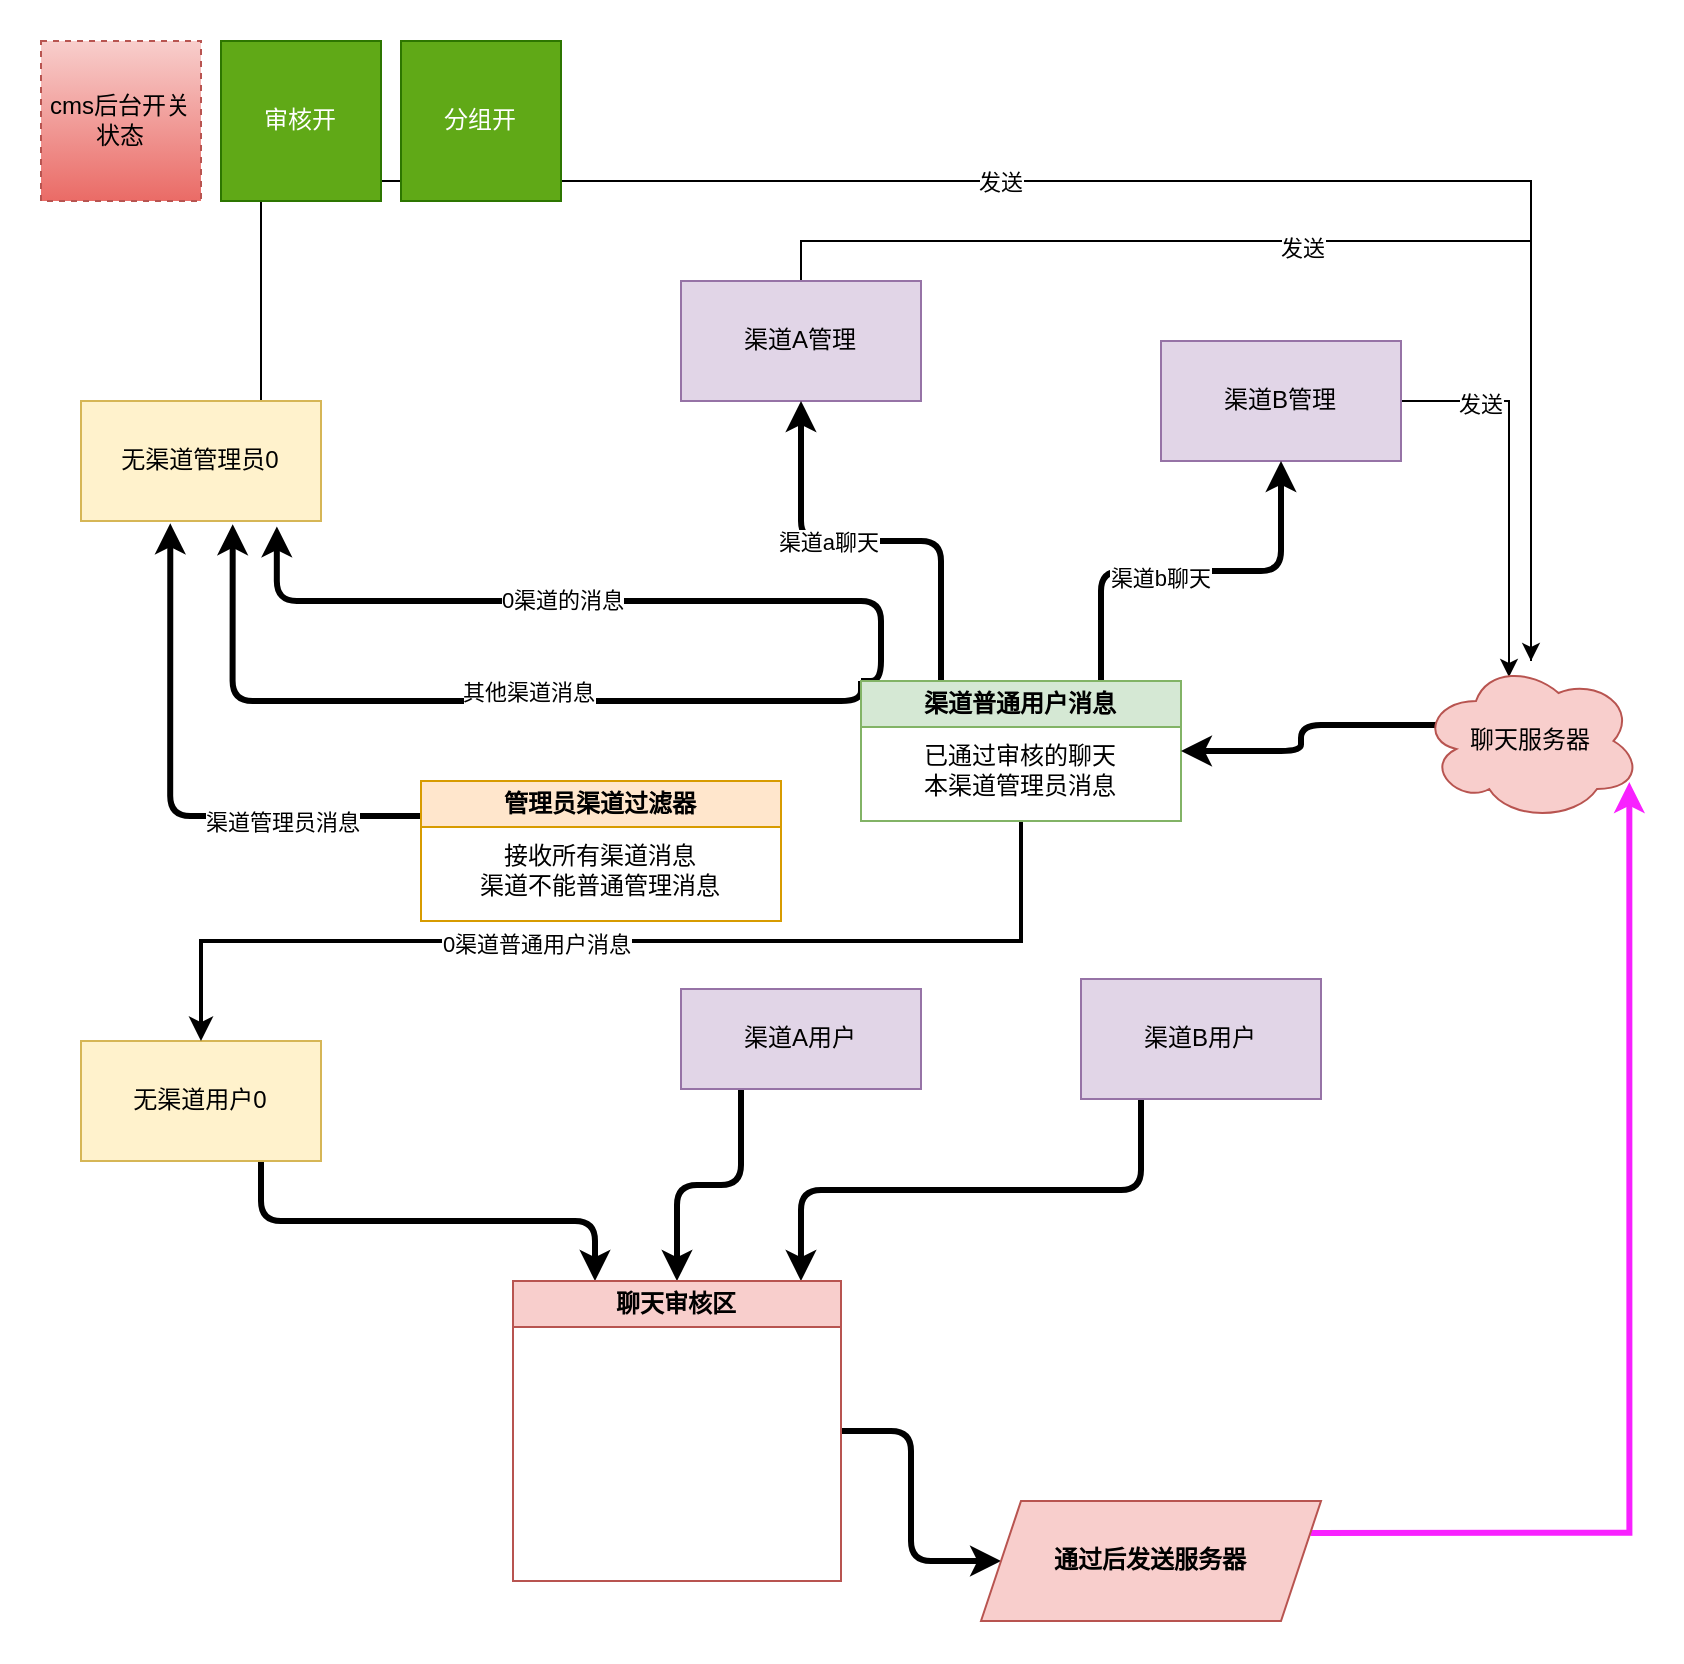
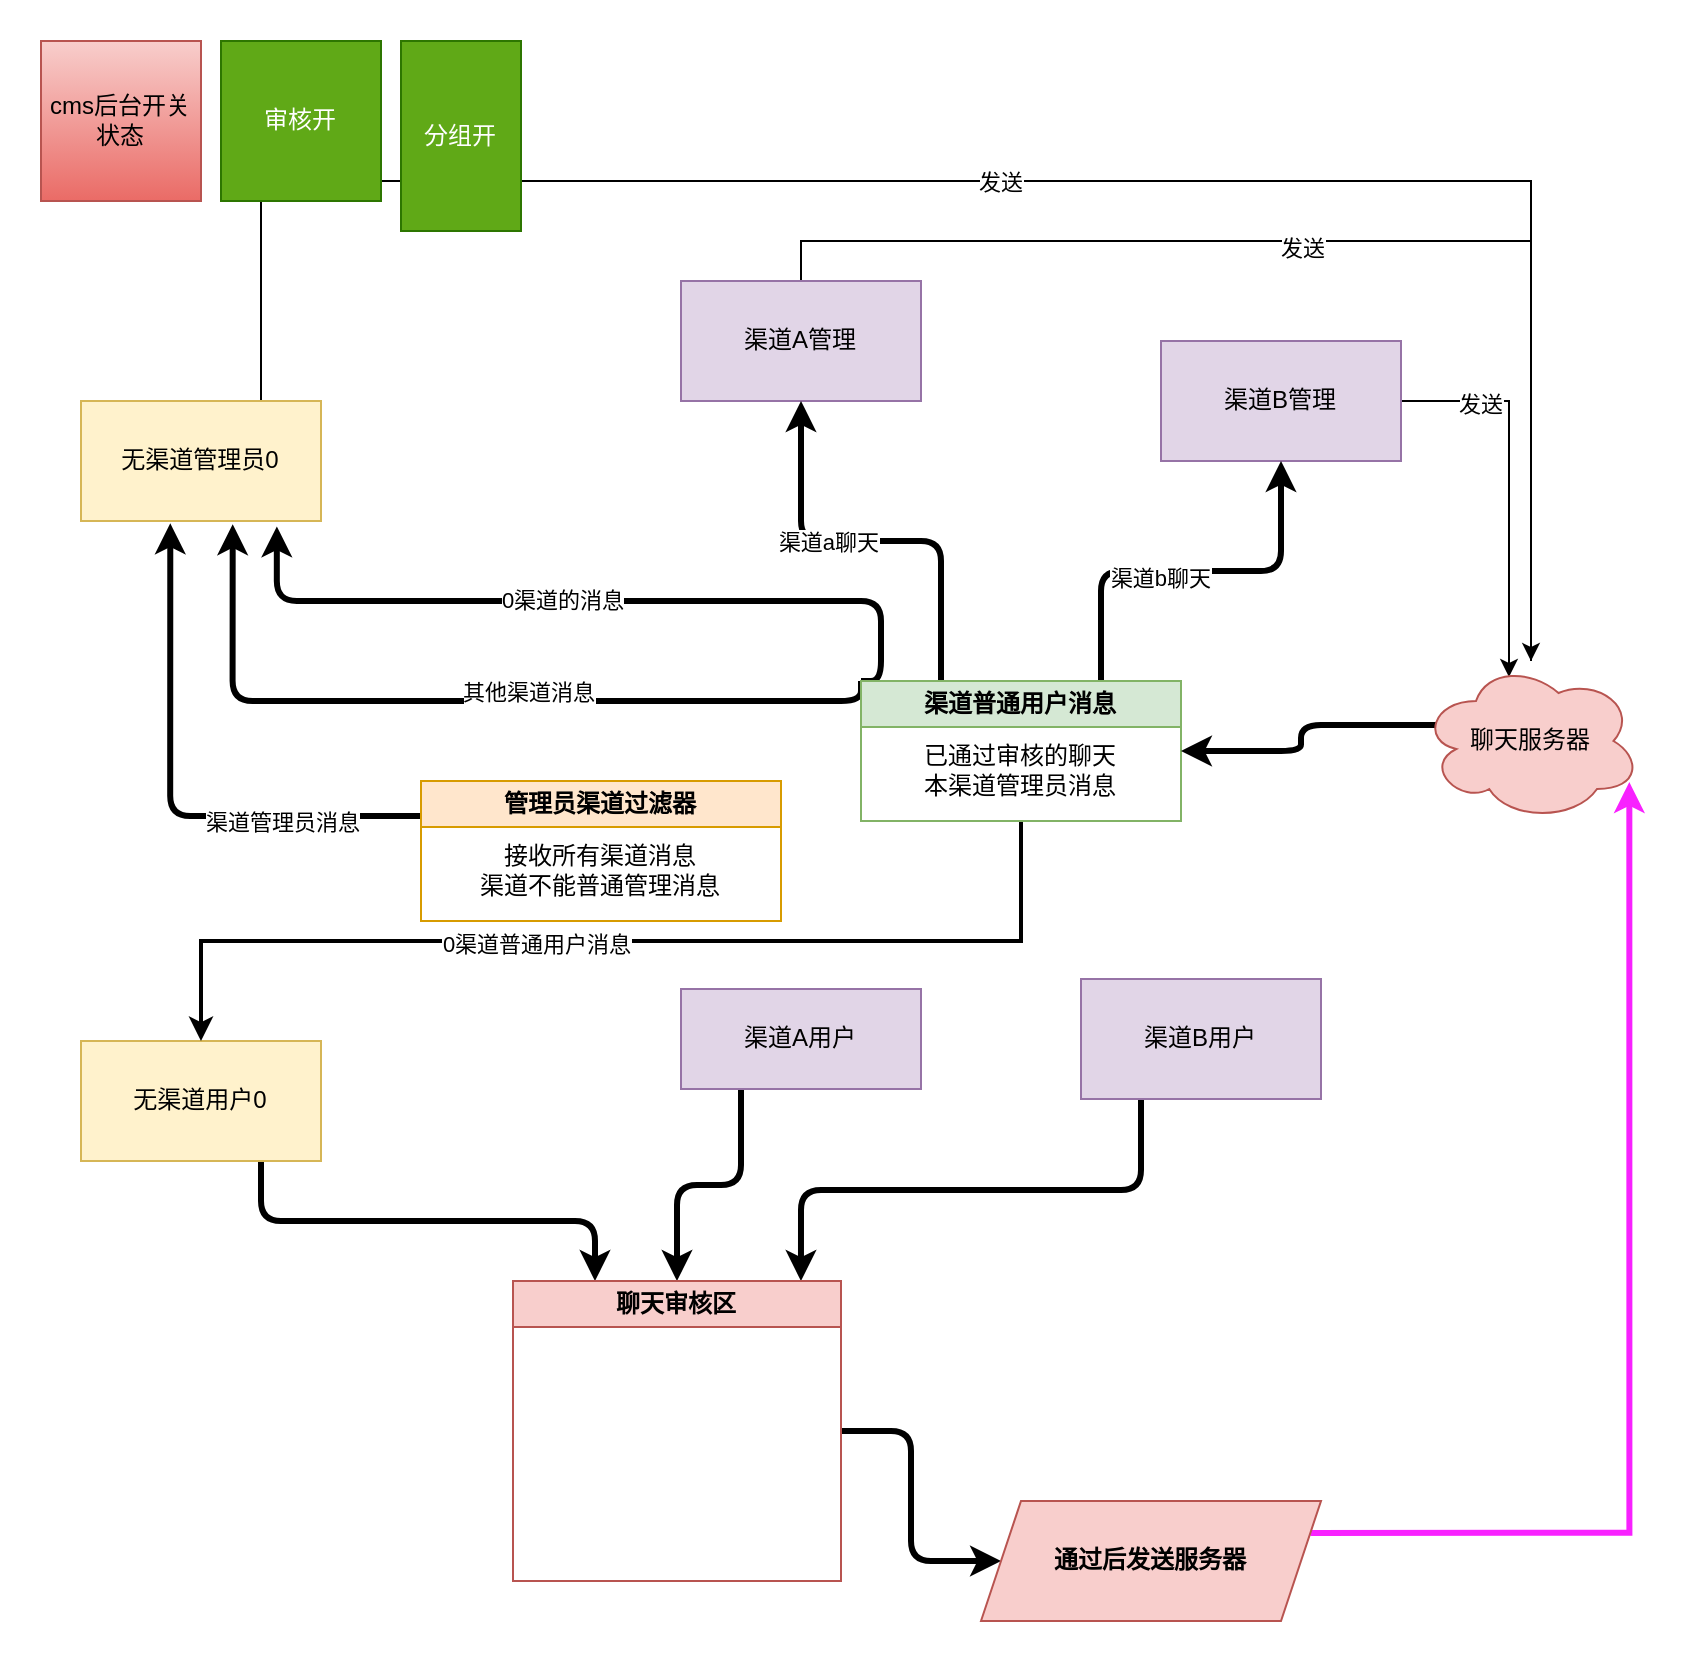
node "cms后台开关状态": style dashed -> solid
node "分组开": size 160x160 -> 120x190
